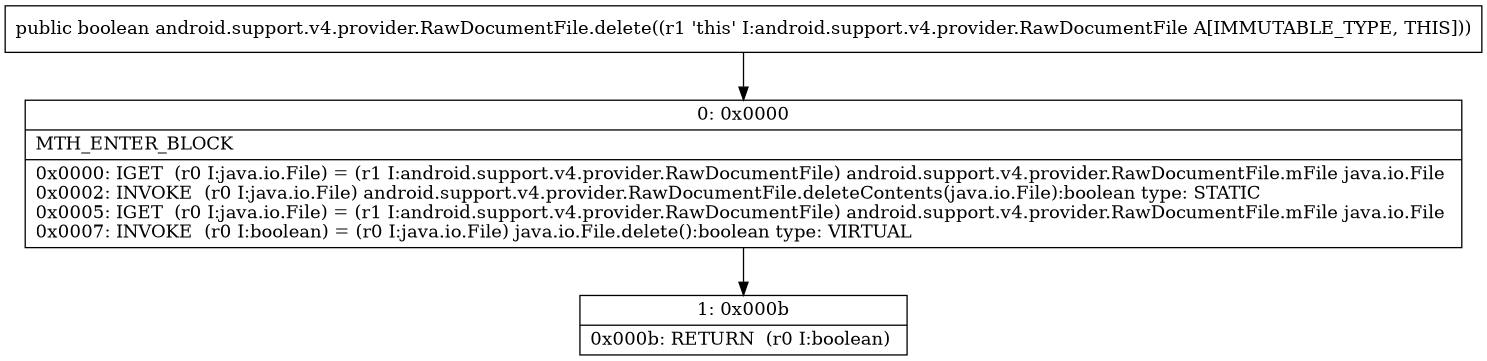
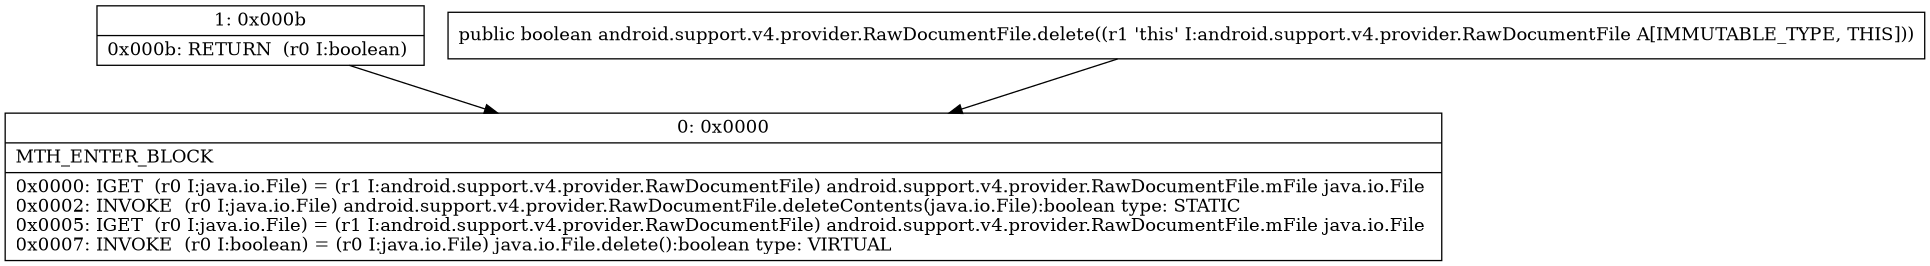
edge "0: 0x0000" -> "1: 0x000b": reversed
